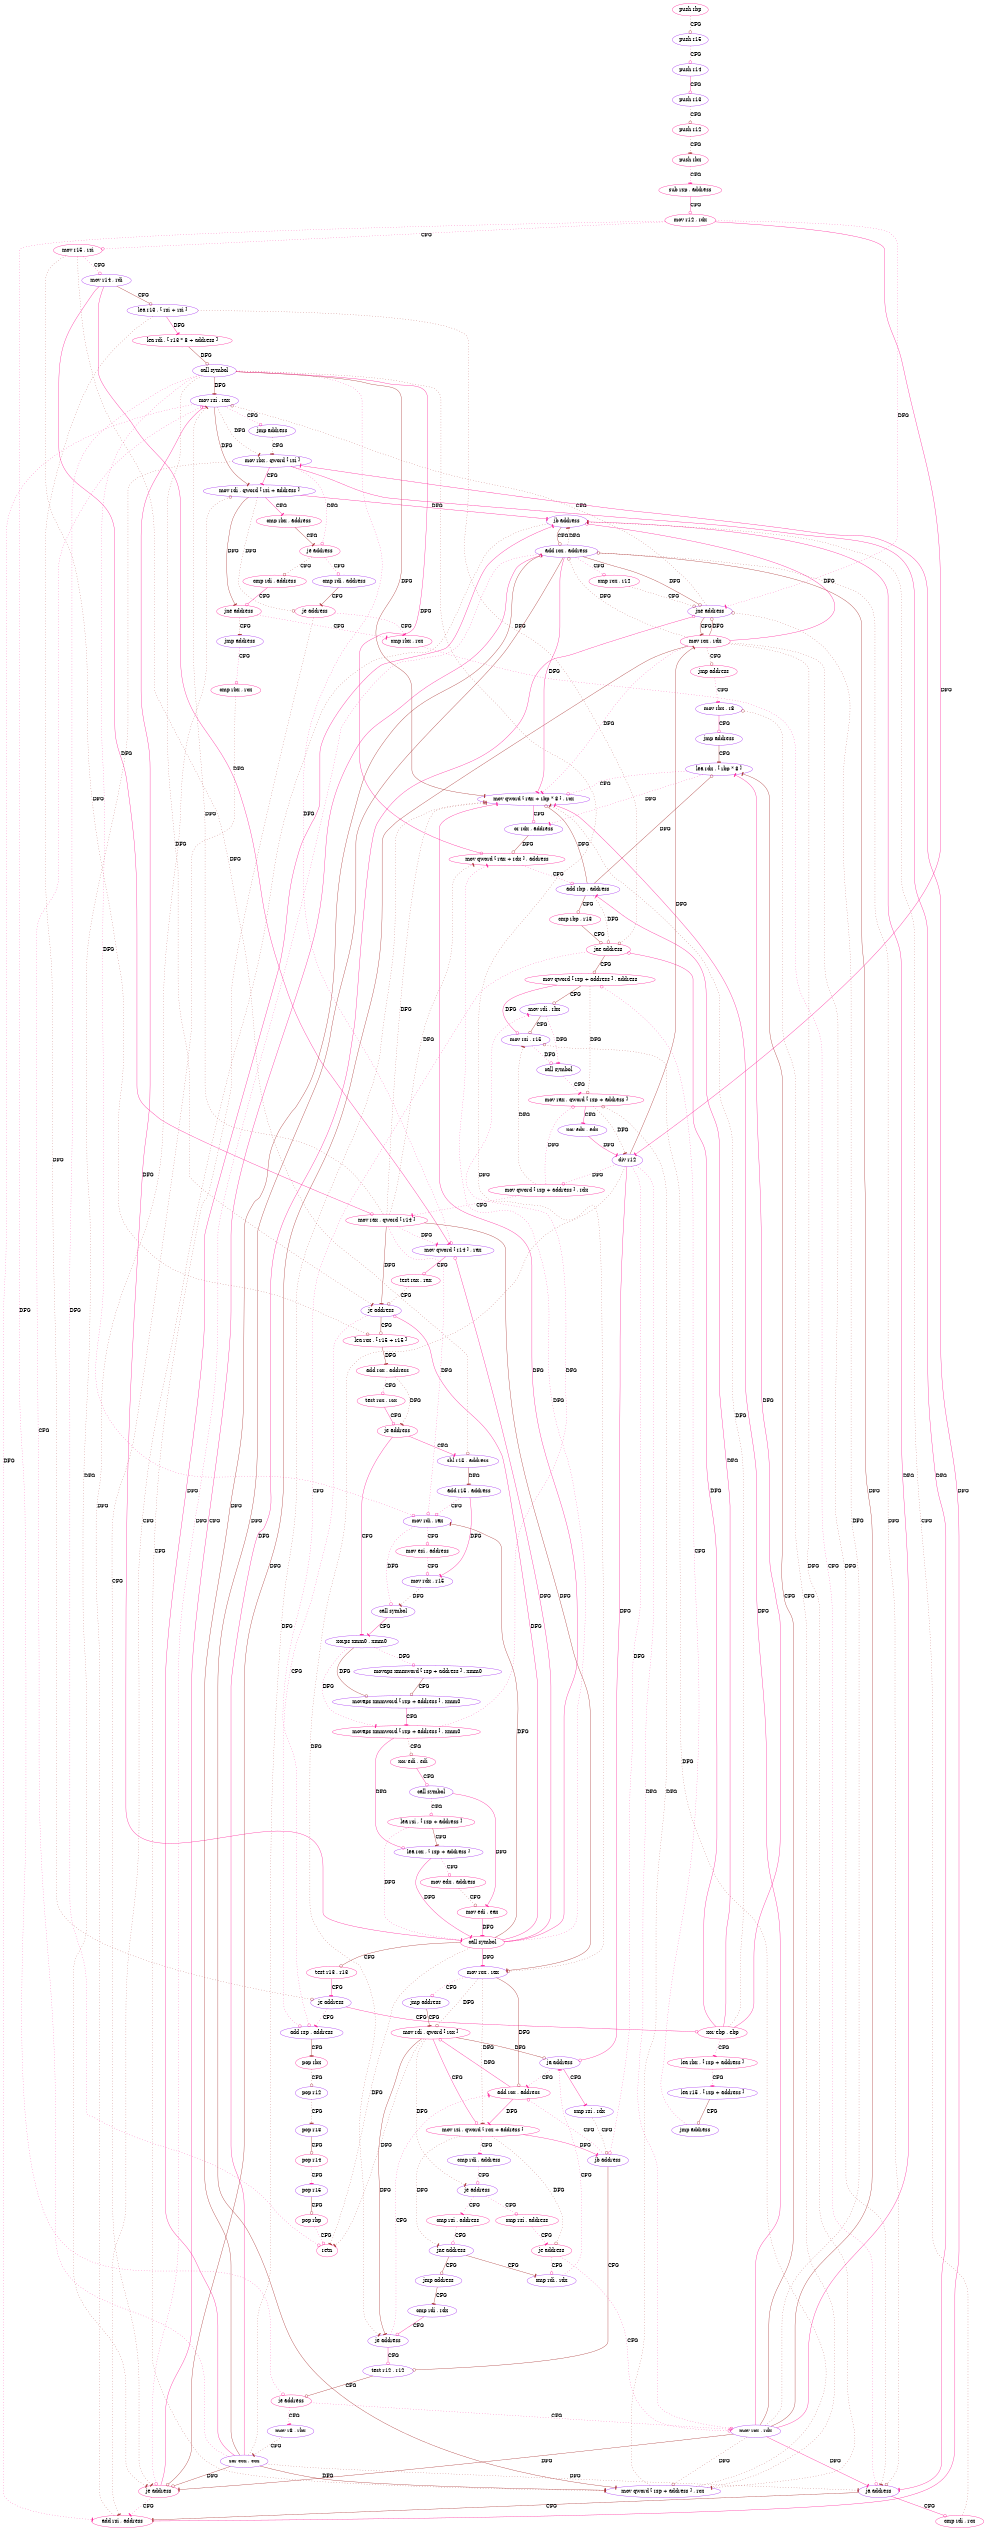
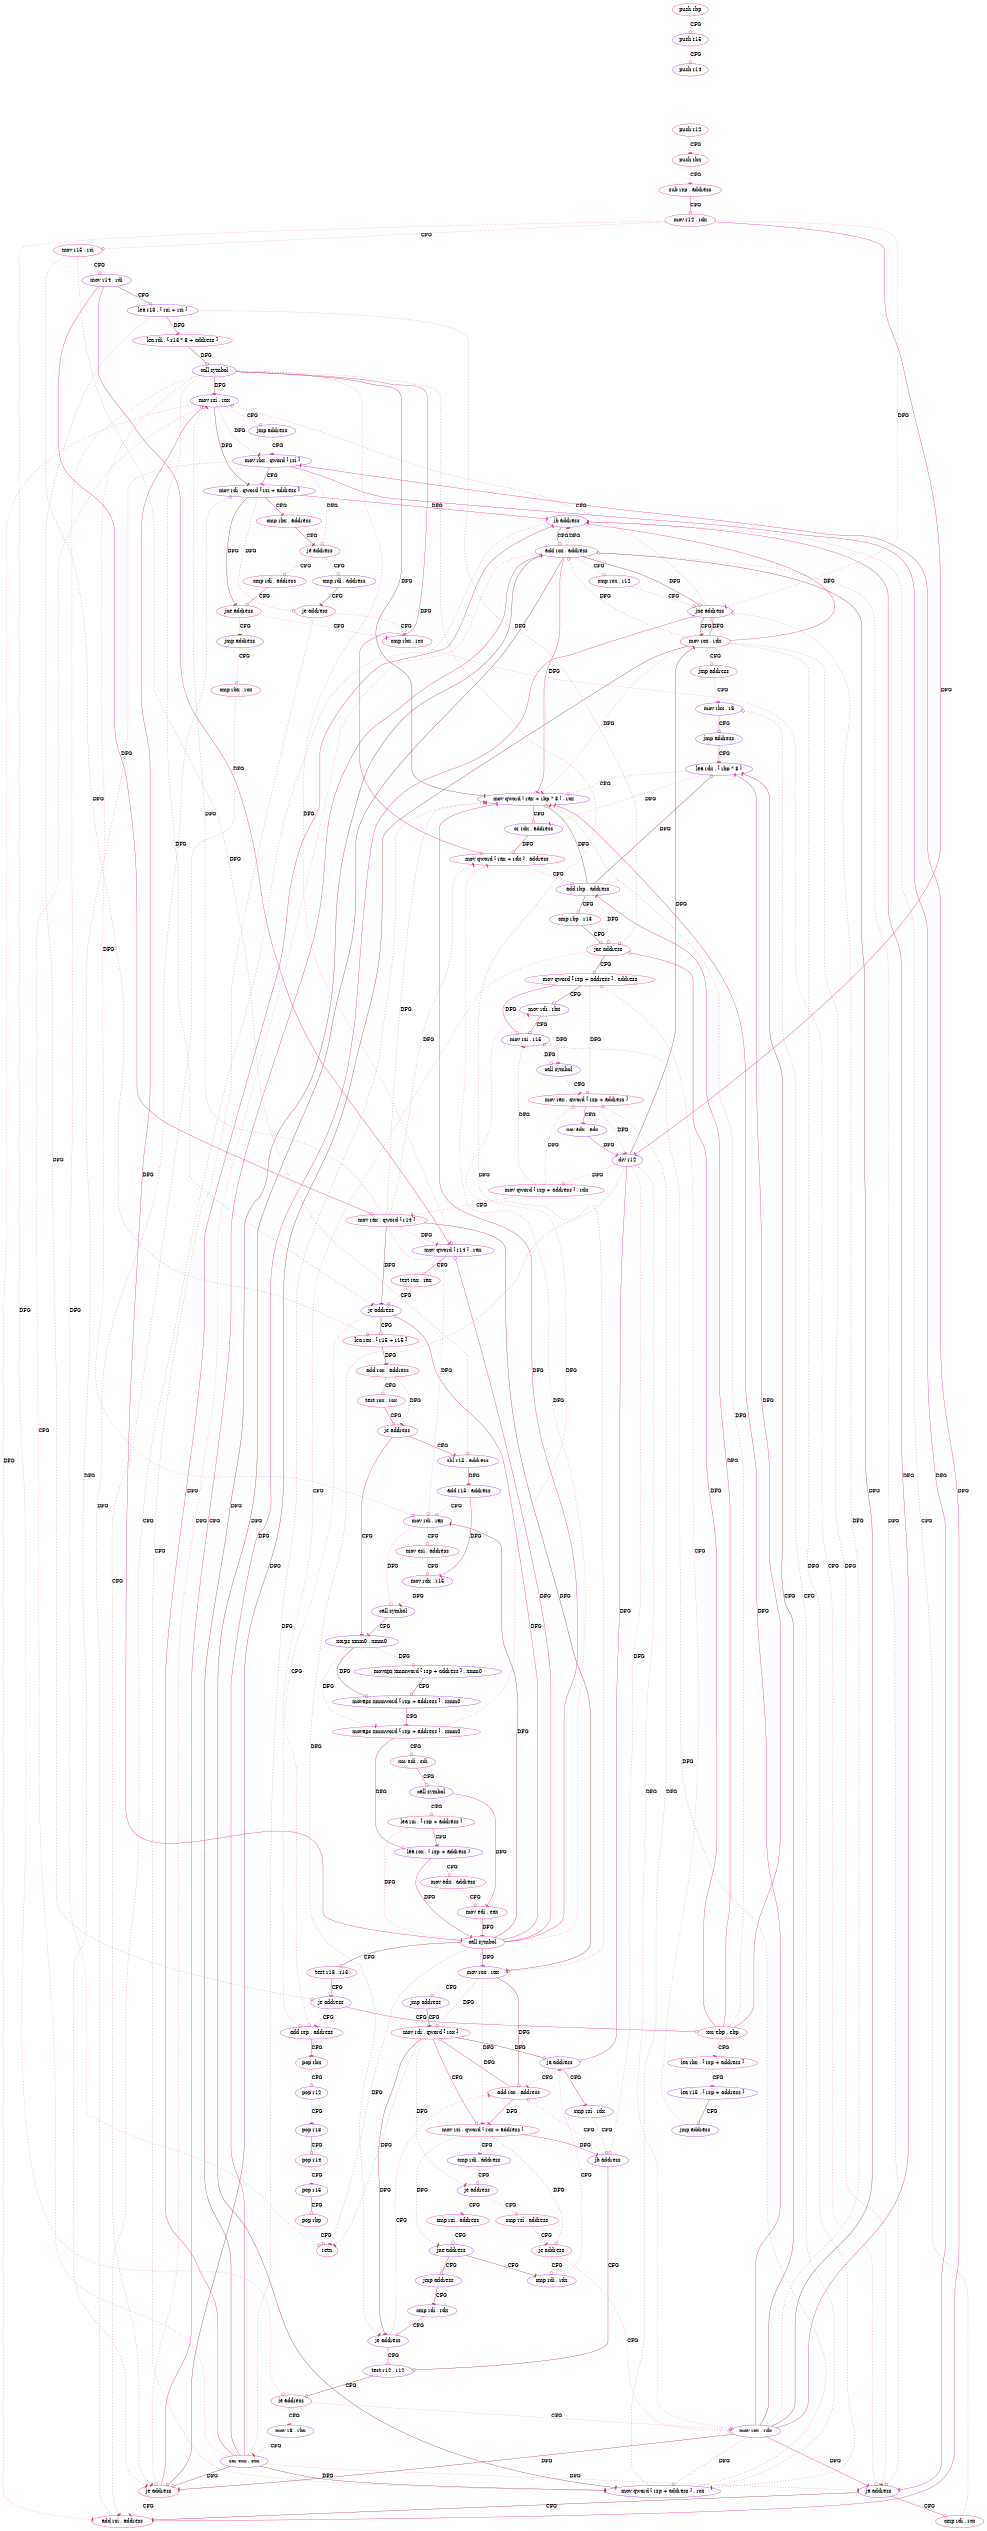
node "push r13": removed
